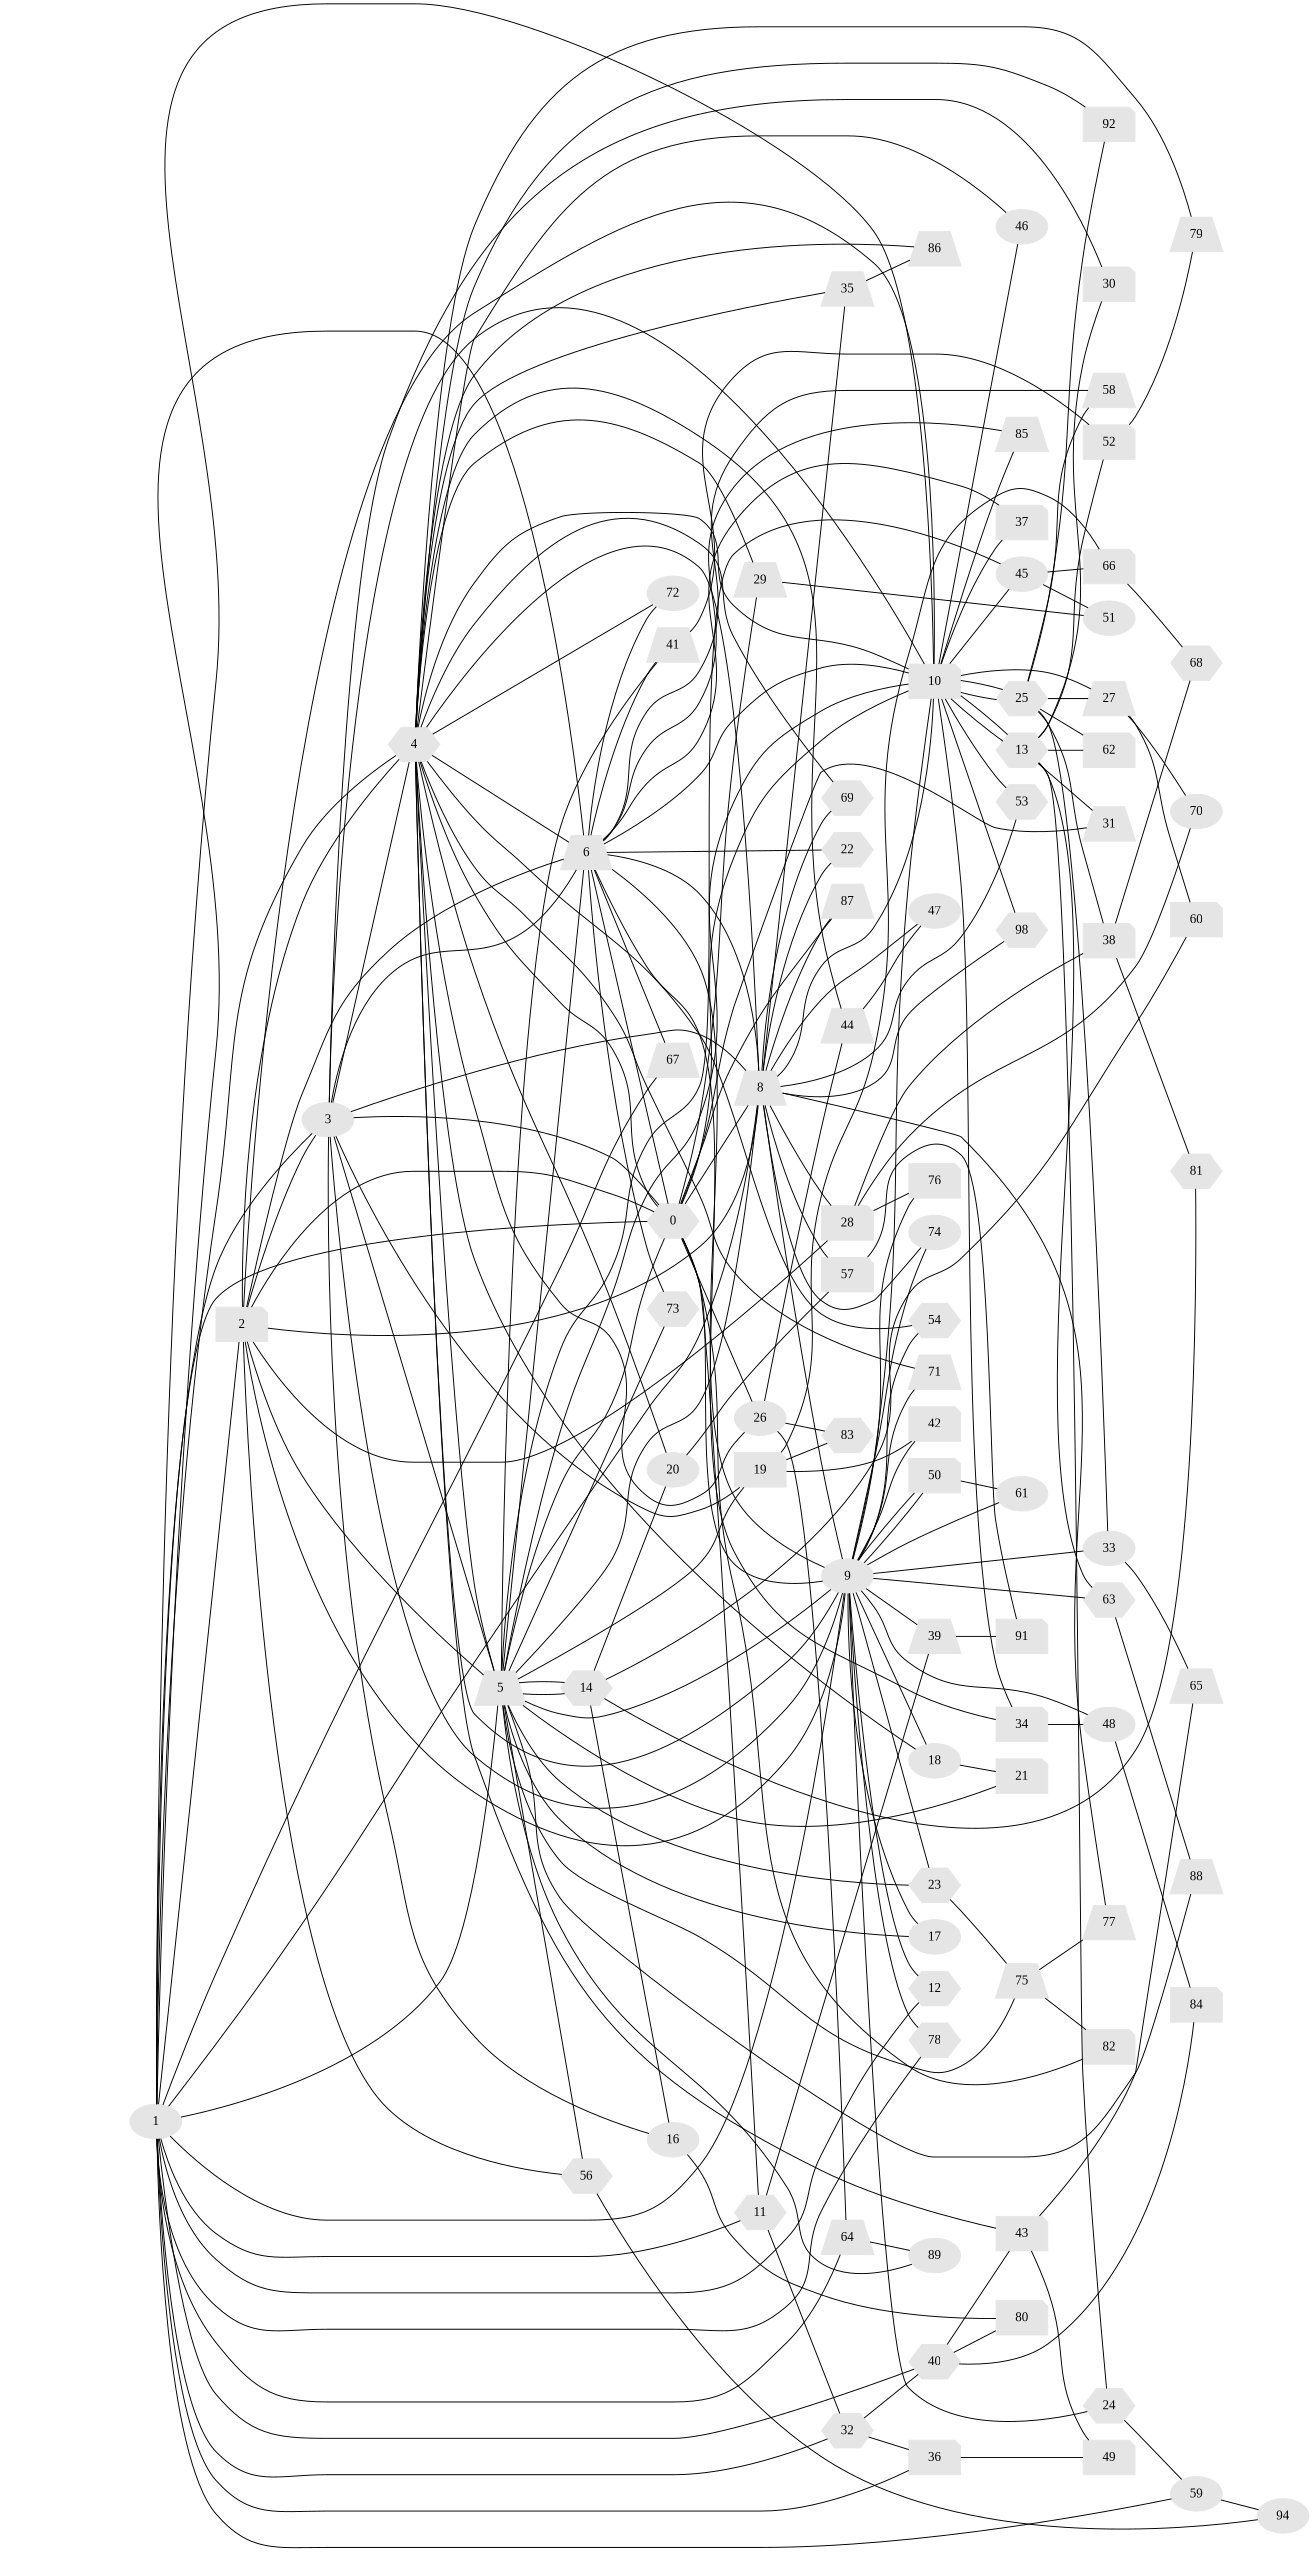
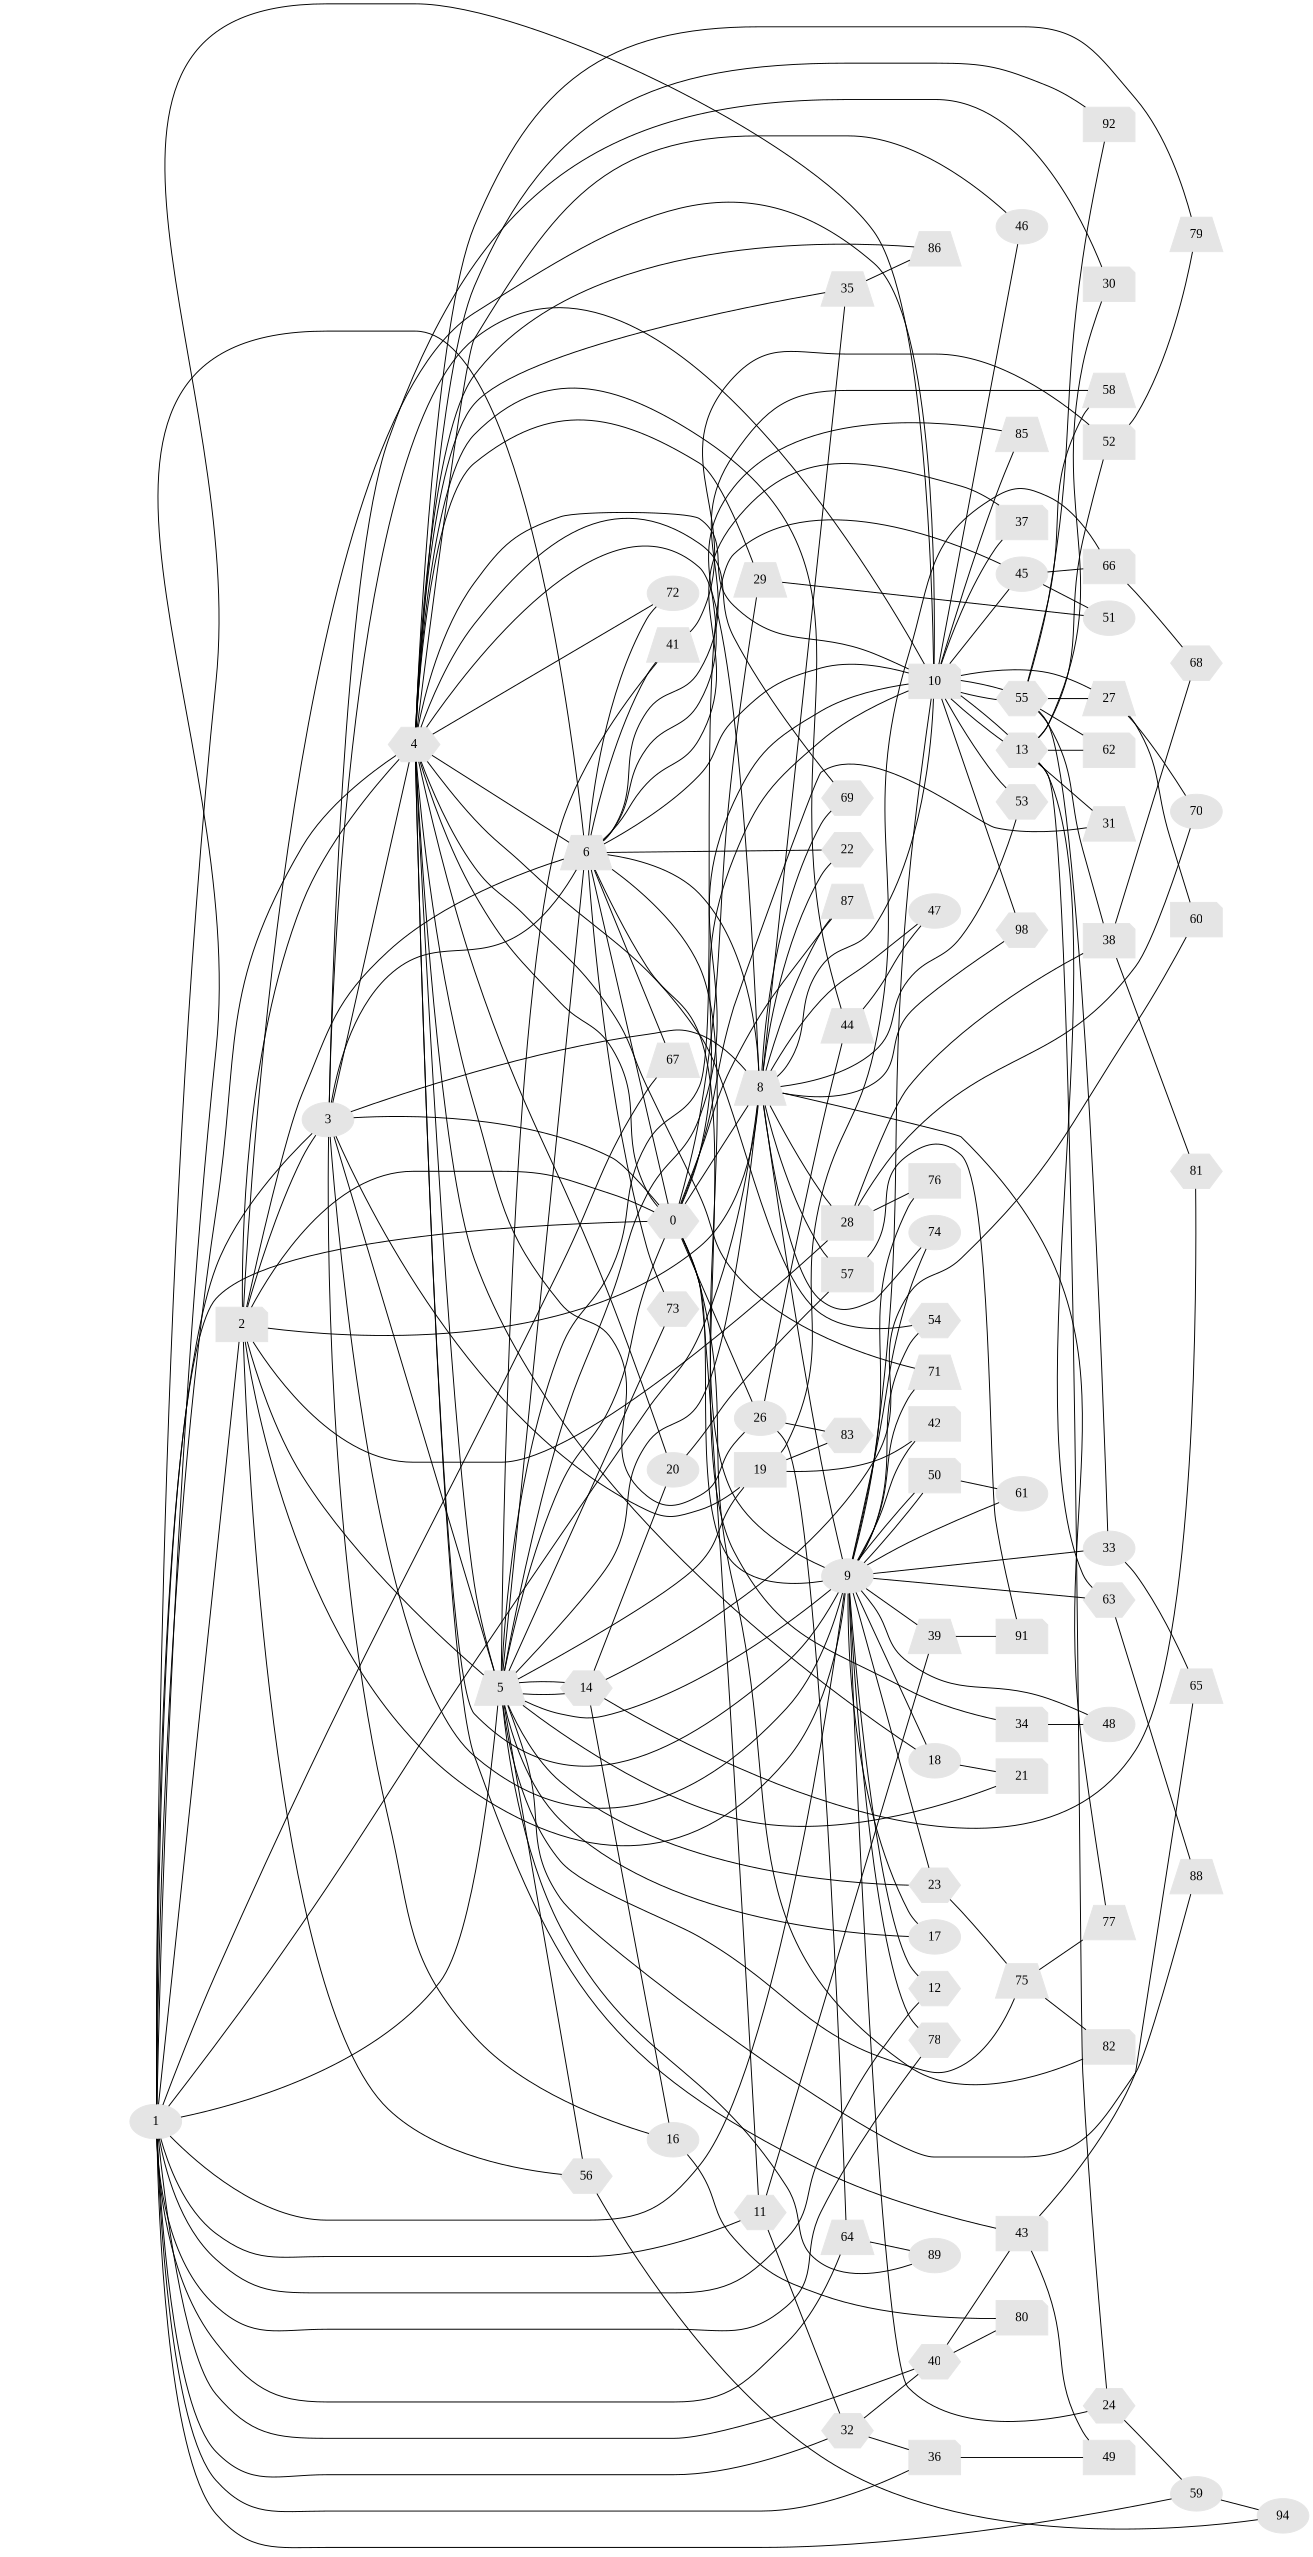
node "25": label "25" -> "55"
edge "10" -- "34": removed
node "84": removed
